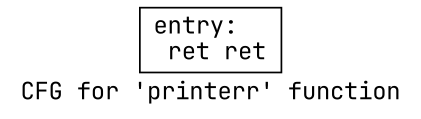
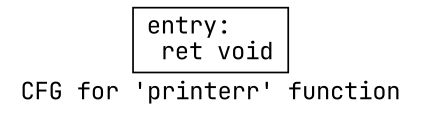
node "entry:": text "ret ret" -> "ret void"
